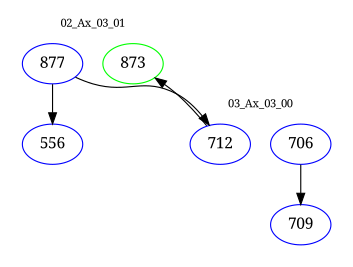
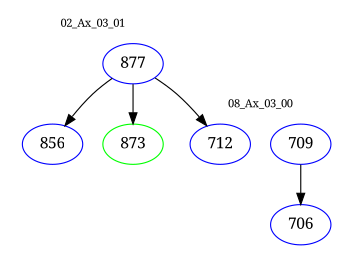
edge "712" -> "873": now "877" -> "873"
cluster "03_Ax_03_00": label "03_Ax_03_00" -> "08_Ax_03_00"
node "556": label "556" -> "856"
edge "706" -> "709": reversed
